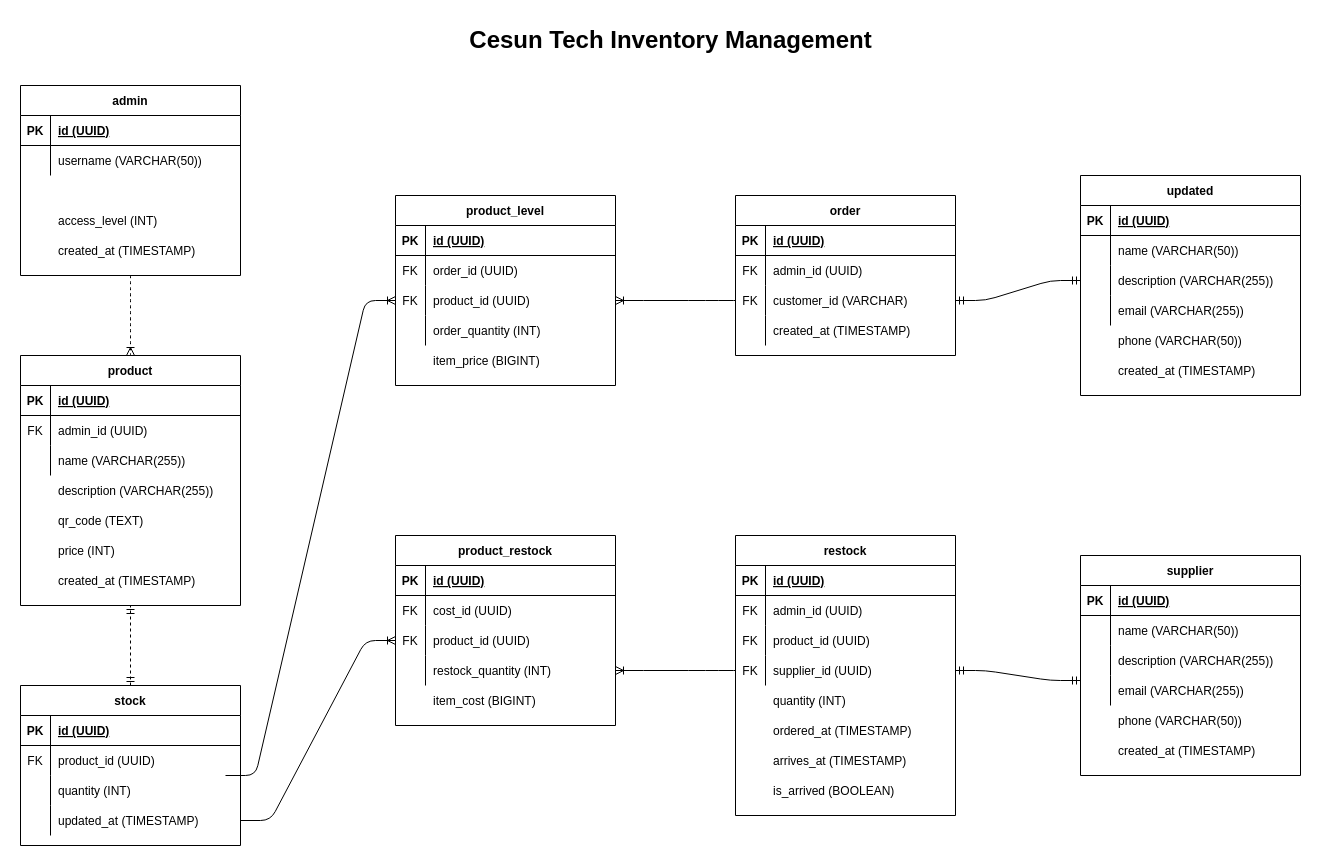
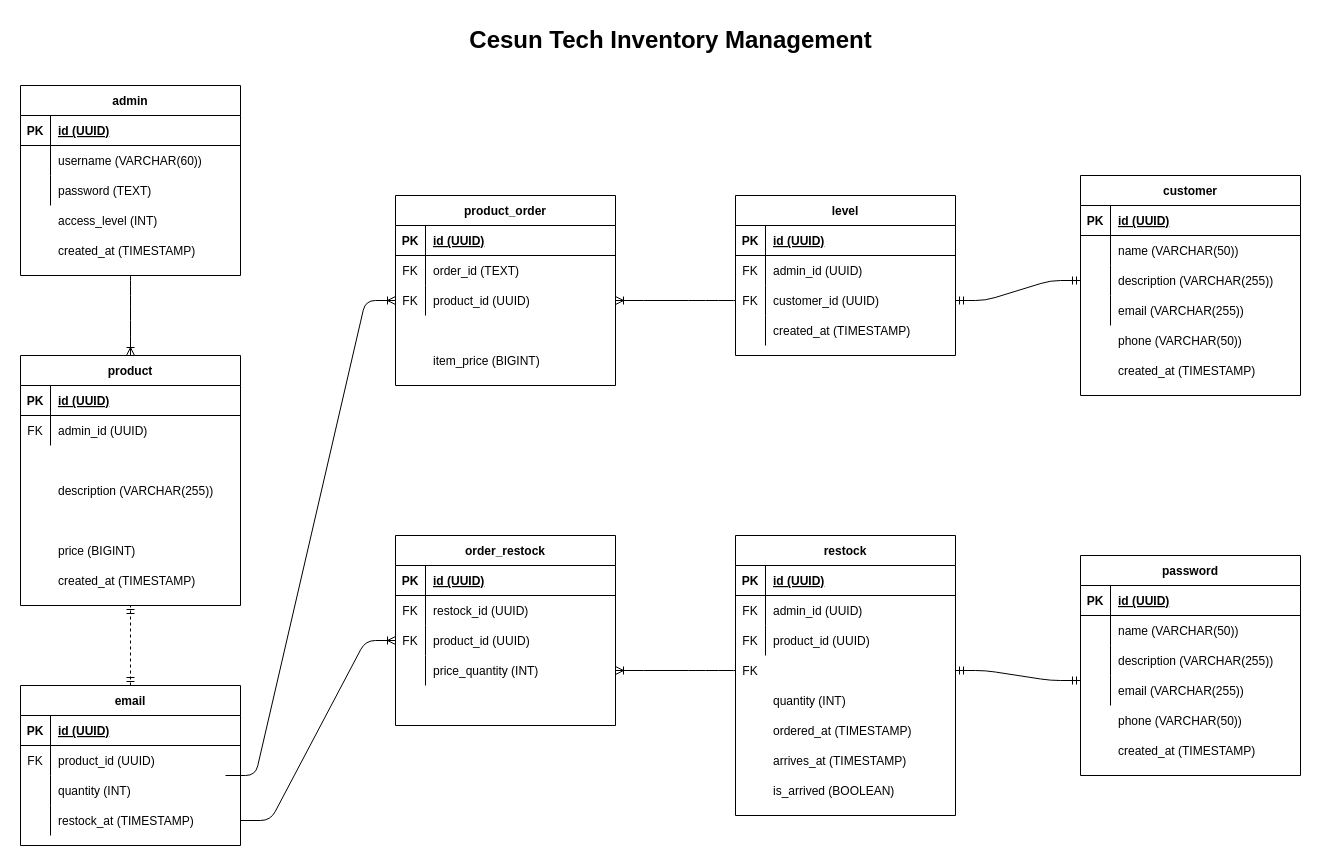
node "username (VARCHAR(50))": label "username (VARCHAR(50))" -> "username (VARCHAR(60))"
node "password (TEXT)": added
node "updated": label "updated" -> "customer"
node "product_level": label "product_level" -> "product_order"
node "order": label "order" -> "level"
node "order_id (UUID)": label "order_id (UUID)" -> "order_id (TEXT)"
node "customer_id (VARCHAR)": label "customer_id (VARCHAR)" -> "customer_id (UUID)"
edge "admin" -> "product": style dashed -> solid
node "order_quantity (INT)": removed
node "name (VARCHAR(255))": removed
node "qr_code (TEXT)": removed
node "price (INT)": label "price (INT)" -> "price (BIGINT)"
node "product_restock": label "product_restock" -> "order_restock"
node "supplier": label "supplier" -> "password"
node "cost_id (UUID)": label "cost_id (UUID)" -> "restock_id (UUID)"
node "restock_quantity (INT)": label "restock_quantity (INT)" -> "price_quantity (INT)"
node "supplier_id (UUID)": removed
node "stock": label "stock" -> "email"
node "item_cost (BIGINT)": removed
node "updated_at (TIMESTAMP)": label "updated_at (TIMESTAMP)" -> "restock_at (TIMESTAMP)"
